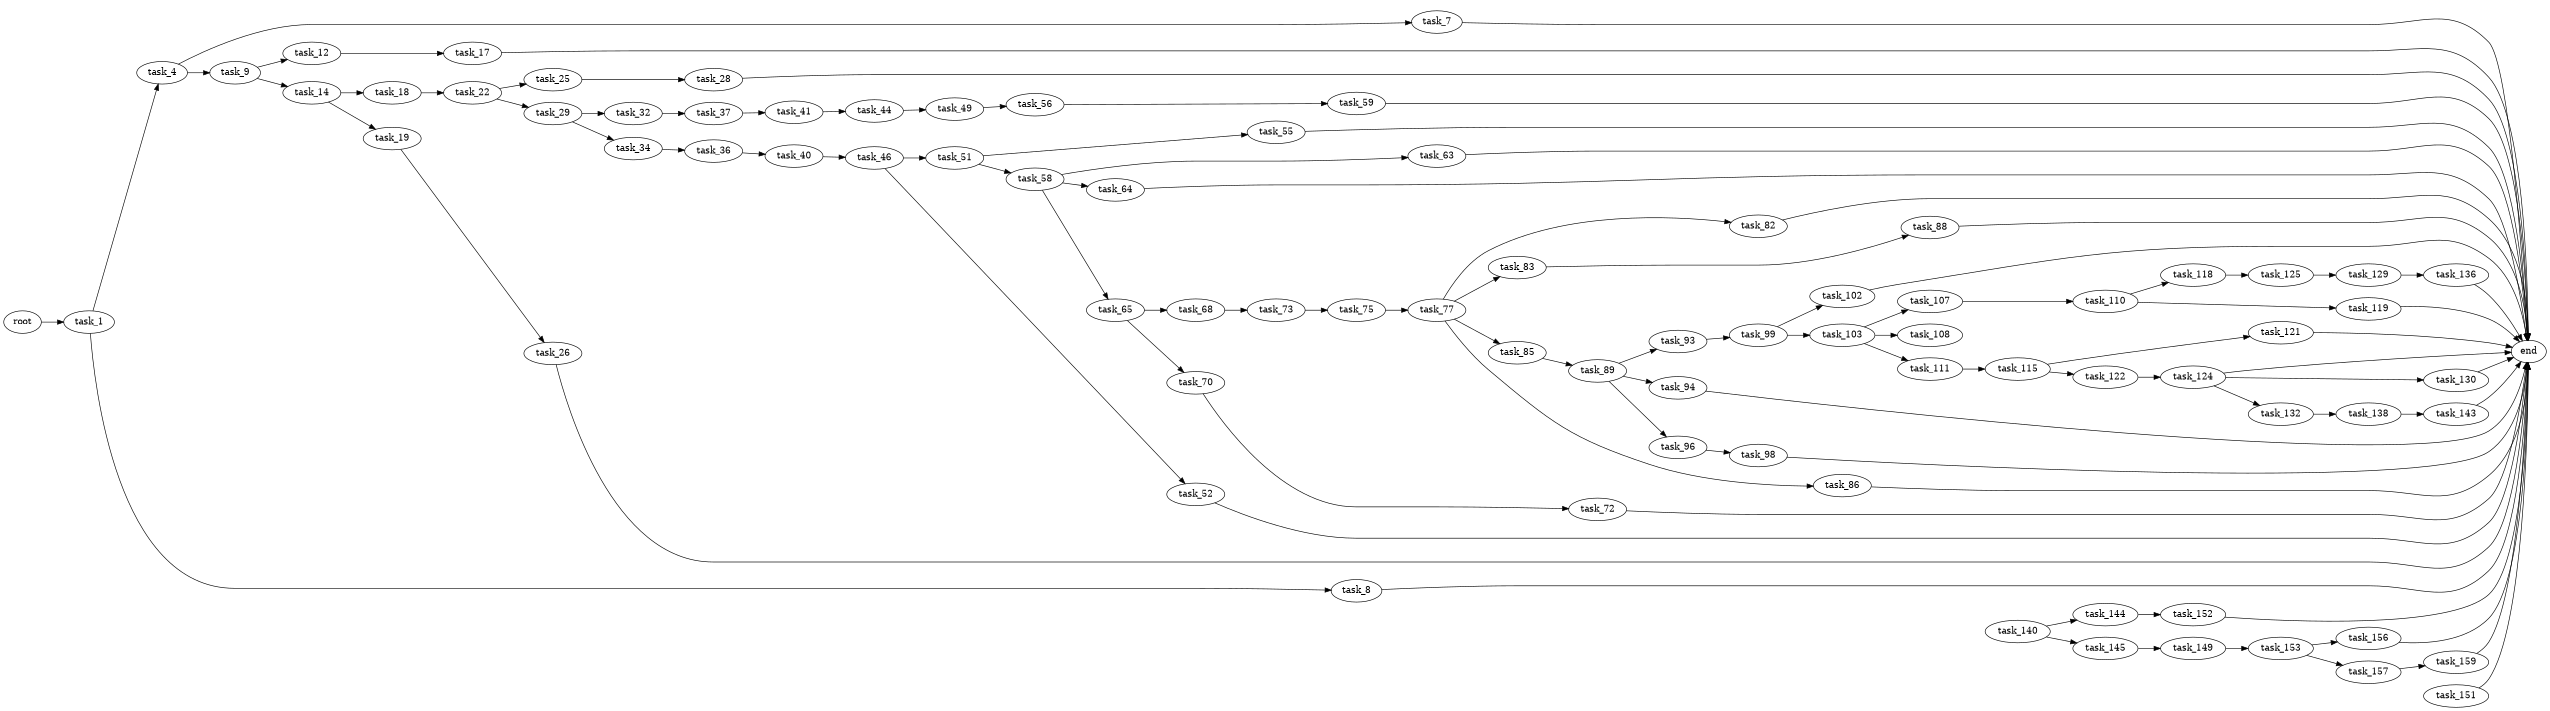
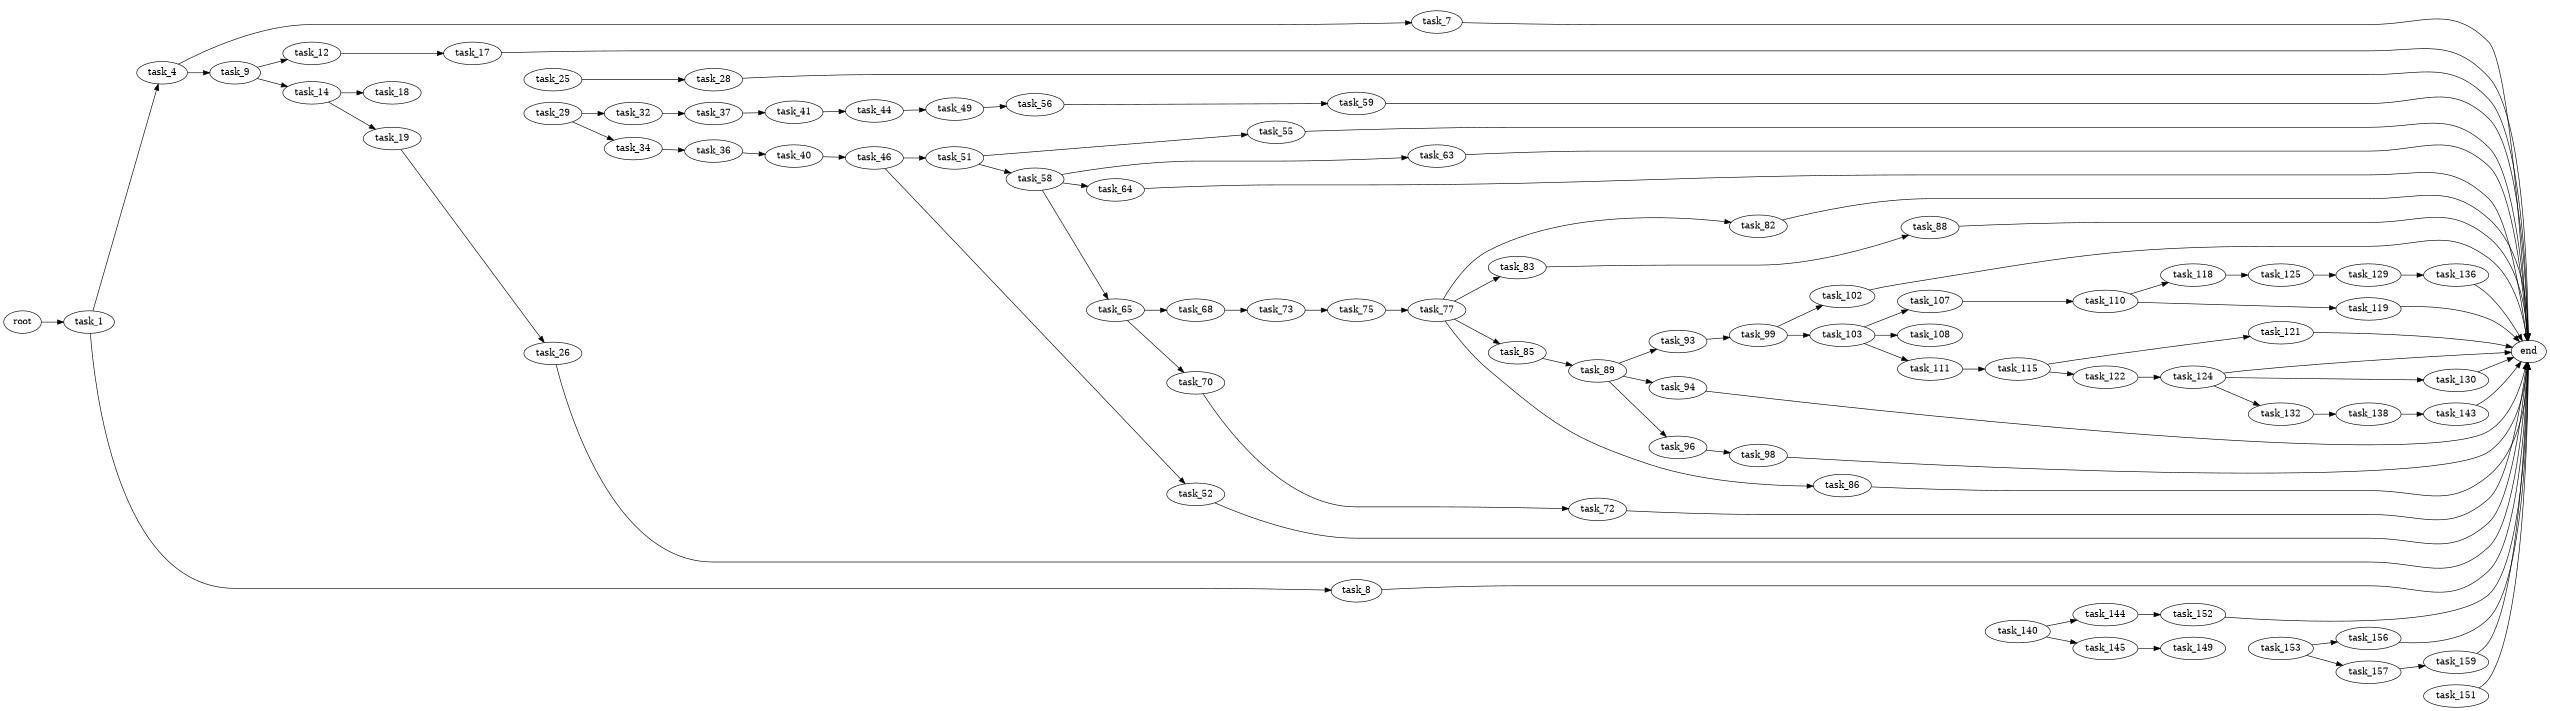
node "task_22": removed
edge "task_149" -> "task_153": removed
